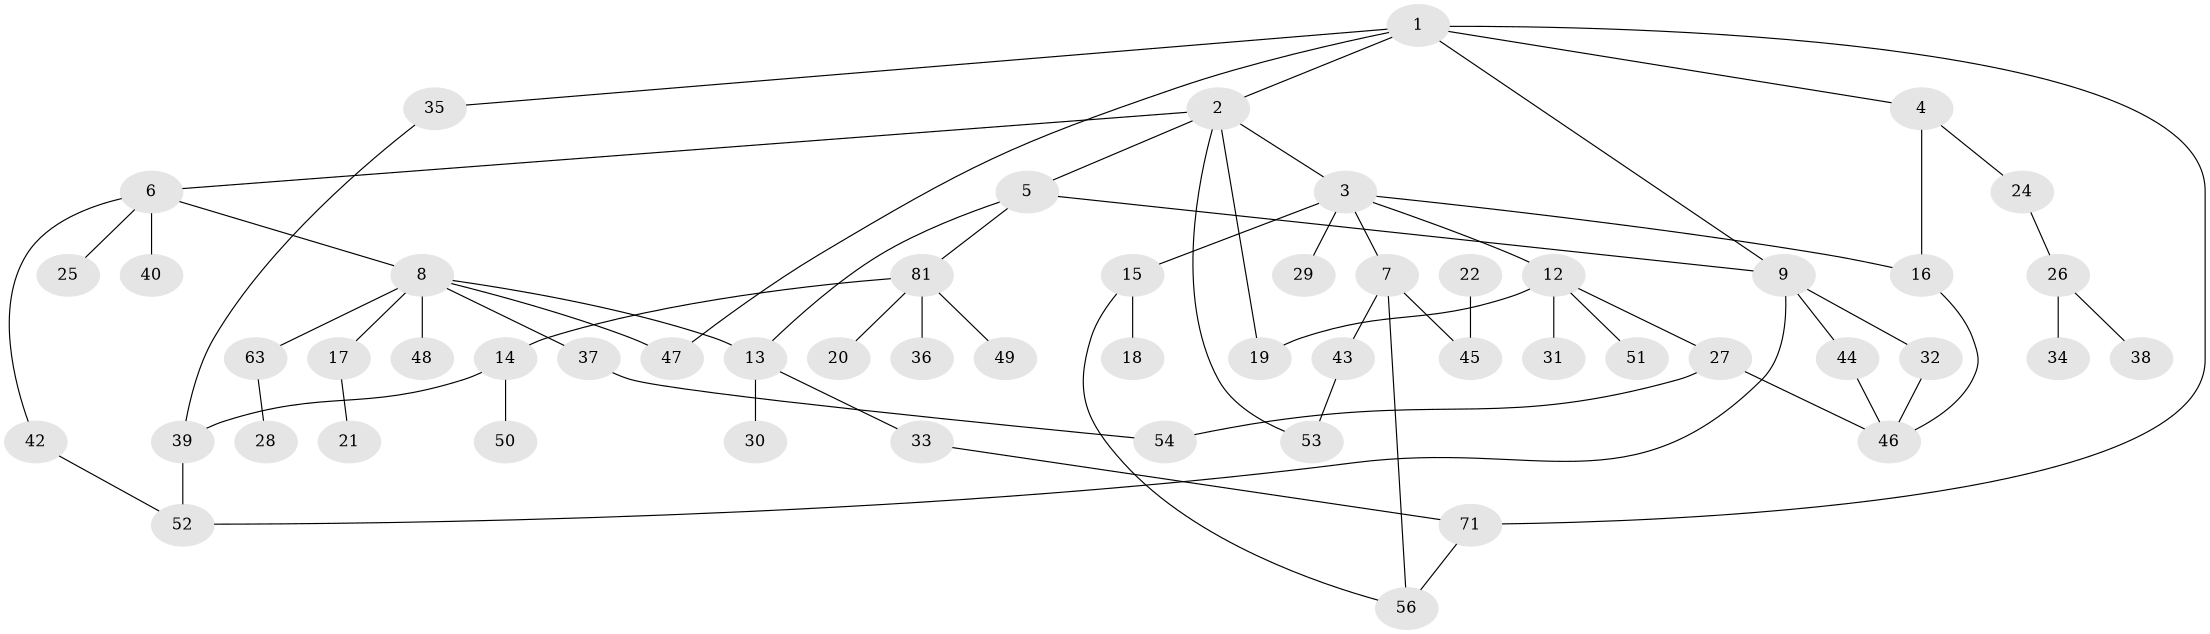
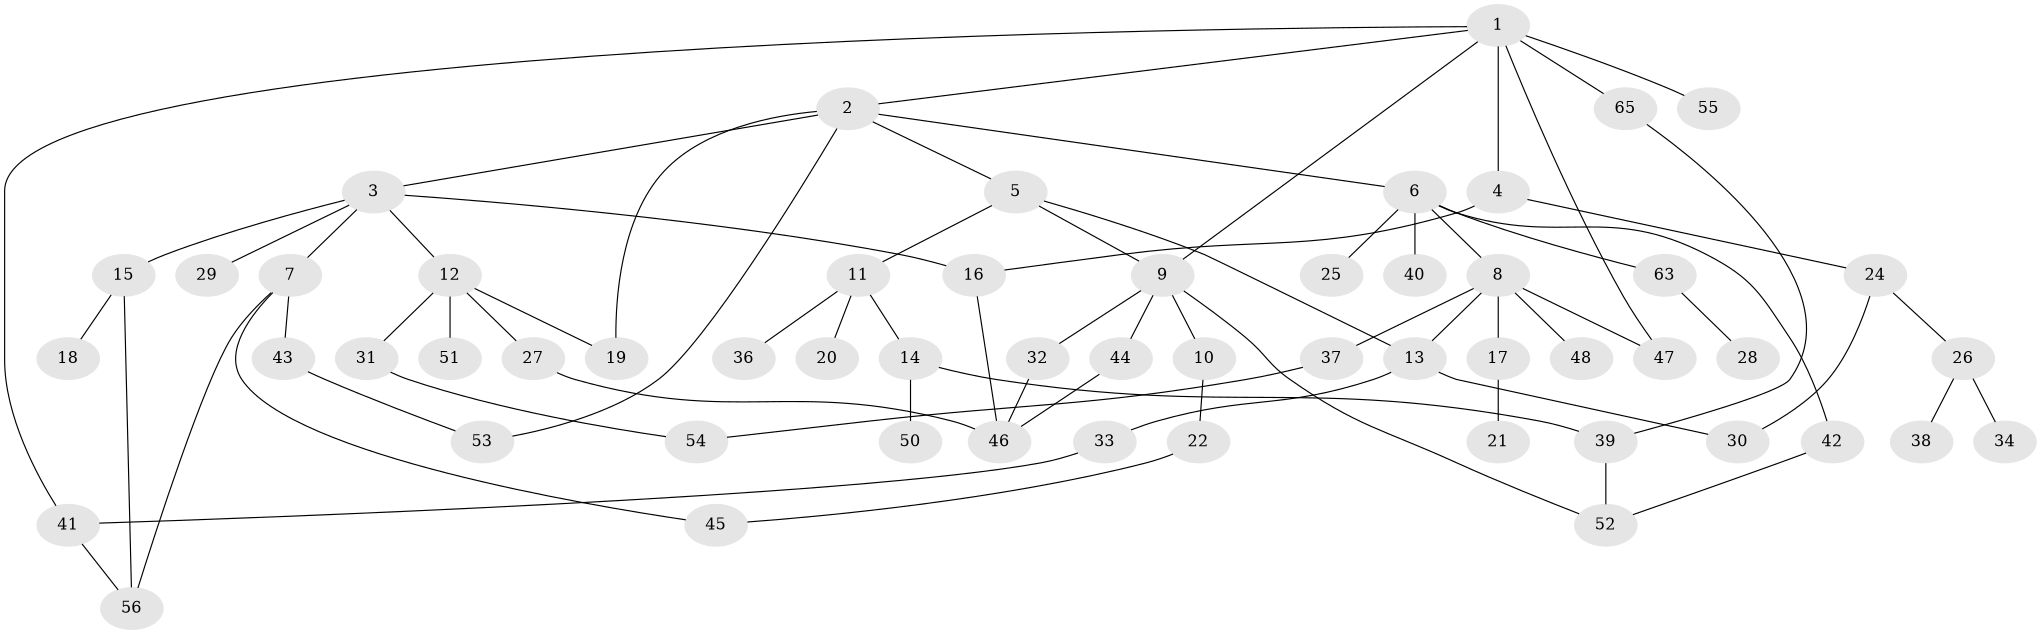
node "35": label "35" -> "65"
node "55": added
node "81": label "81" -> "11"
edge "8" -- "63": now "6" -- "63"
node "49": removed
node "10": added
edge "24" -- "30": added
edge "27" -- "54": now "31" -- "54"
node "71": label "71" -> "41"
